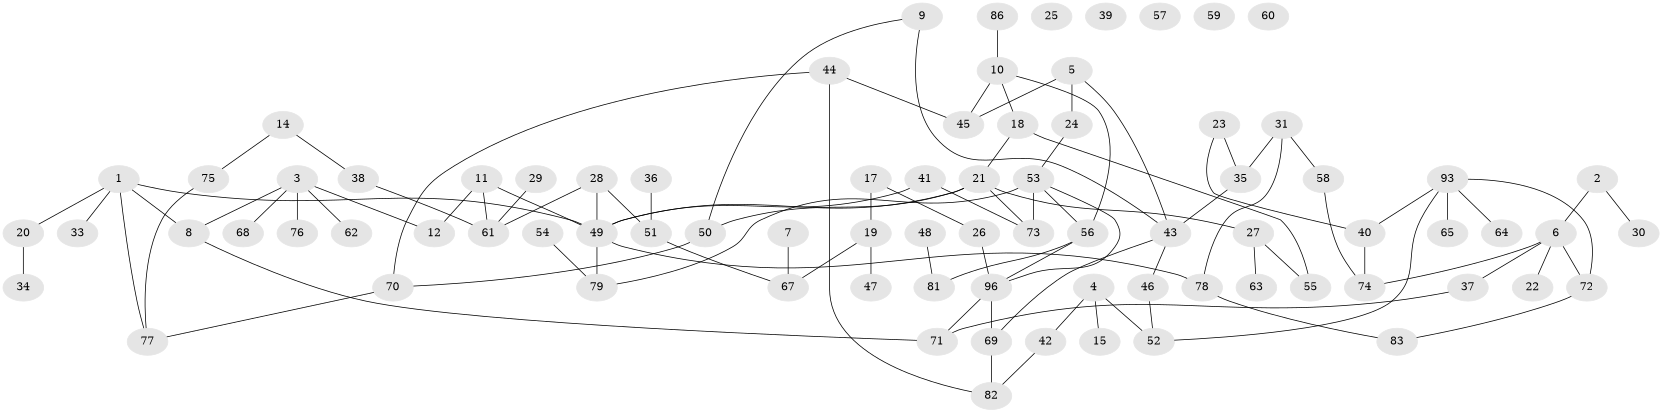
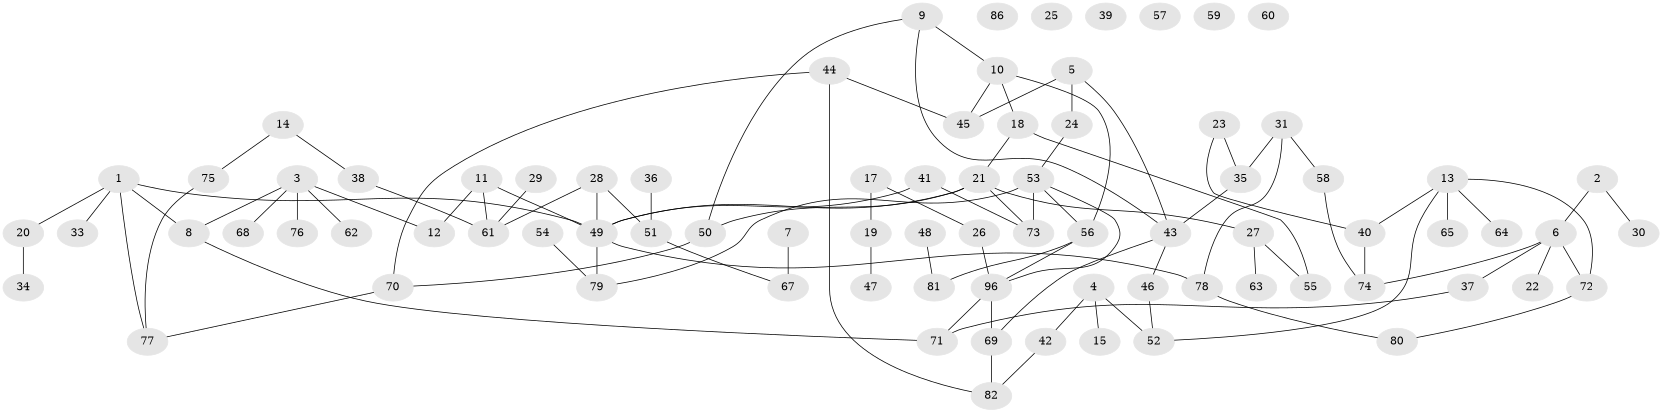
edge "86" -- "10": now "9" -- "10"
node "93": label "93" -> "13"
edge "19" -- "67": removed
node "83": label "83" -> "80"
